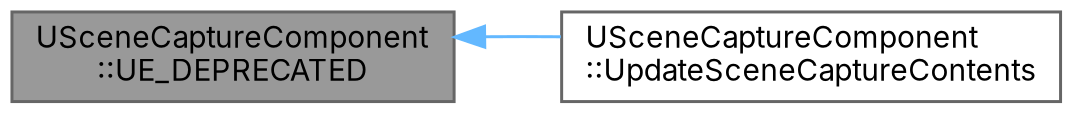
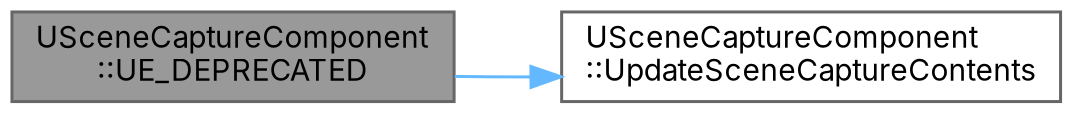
edge "USceneCaptureComponent ::UpdateSceneCaptureContents" -> "USceneCaptureComponent ::UE_DEPRECATED": reversed
